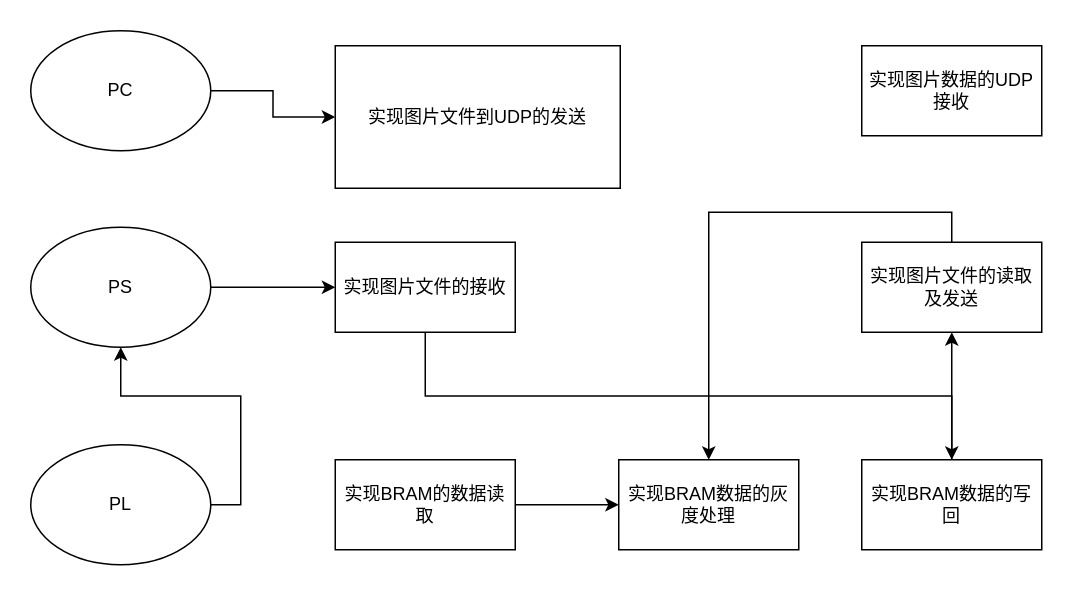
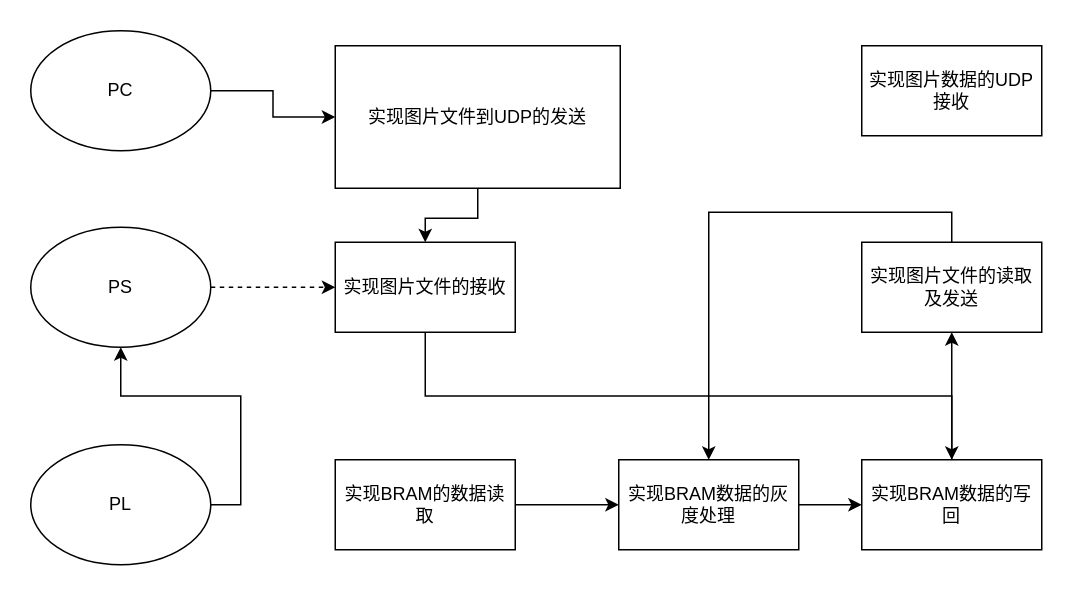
edge "实现图片文件到UDP的发送" -> "实现图片文件的接收": added
edge "PS" -> "实现图片文件的接收": style solid -> dashed
edge "实现BRAM数据的灰度处理" -> "实现BRAM数据的写回": added
